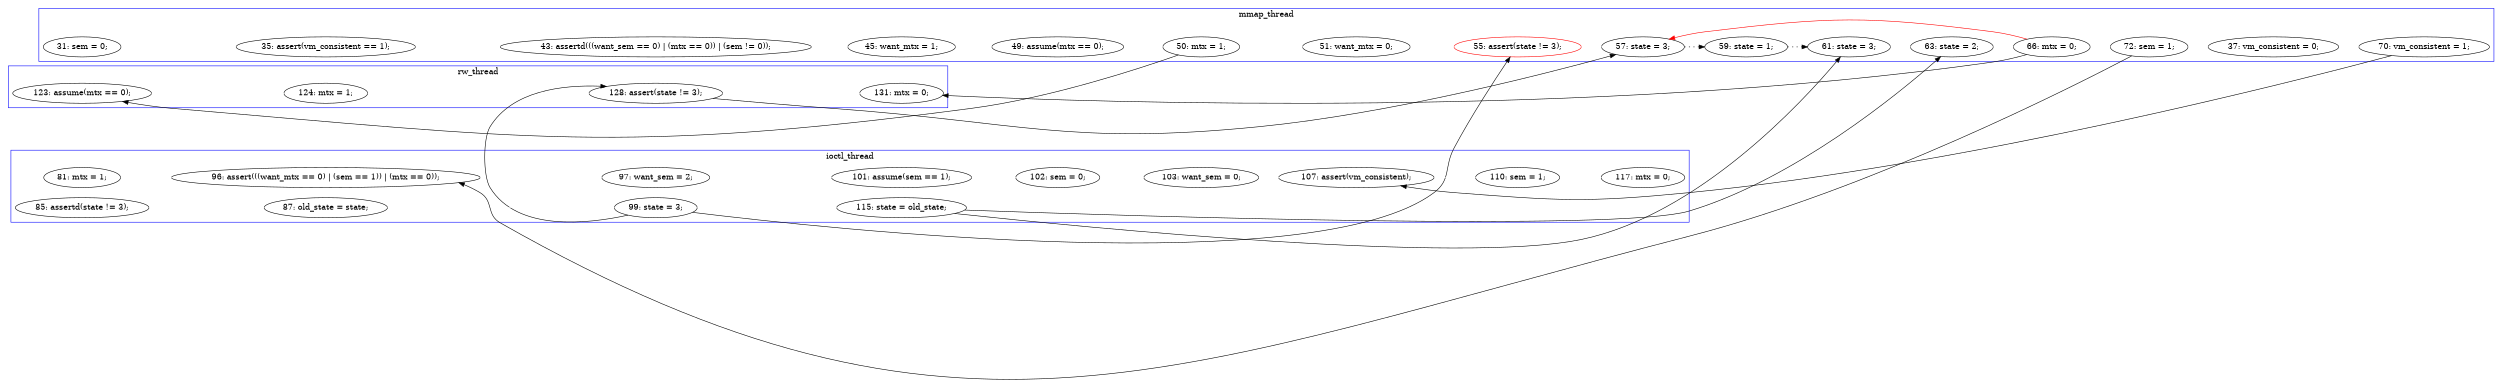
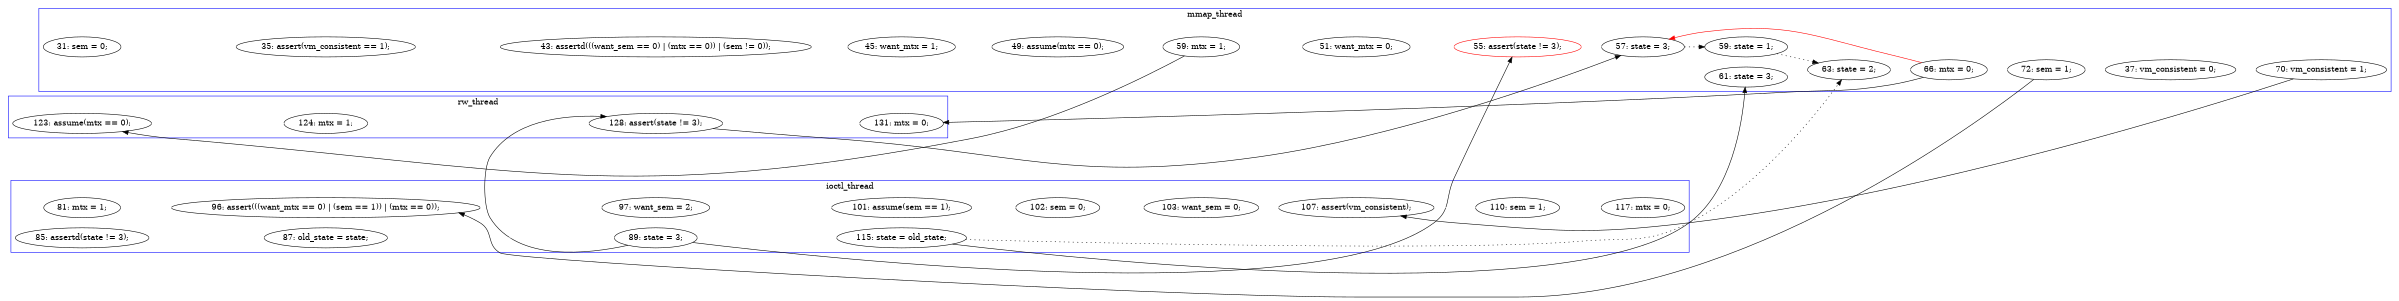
node "50: mtx = 1;": label "50: mtx = 1;" -> "59: mtx = 1;"
edge "59: state = 1;" -> "61: state = 3;": now "59: state = 1;" -> "63: state = 2;"
node "99: state = 3;": label "99: state = 3;" -> "89: state = 3;"
edge "115: state = old_state;" -> "63: state = 2;": style solid -> dotted
